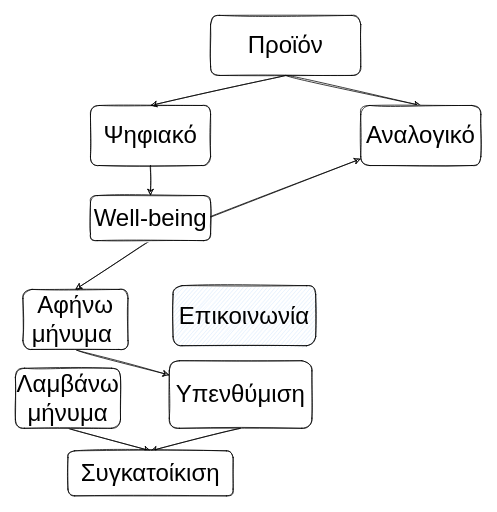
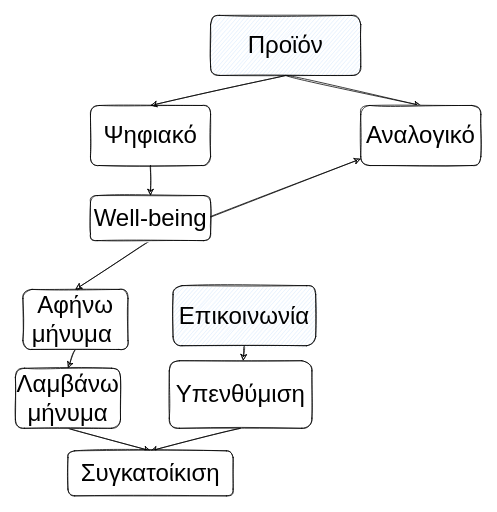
node "Προϊόν": fillcolor #ffffff -> #dae8fc
edge "Επικοινωνία" -> "Υπενθύμιση": added
edge "Αφήνω μήνυμα" -> "Υπενθύμιση": now "Αφήνω μήνυμα" -> "Λαμβάνω μήνυμα"
